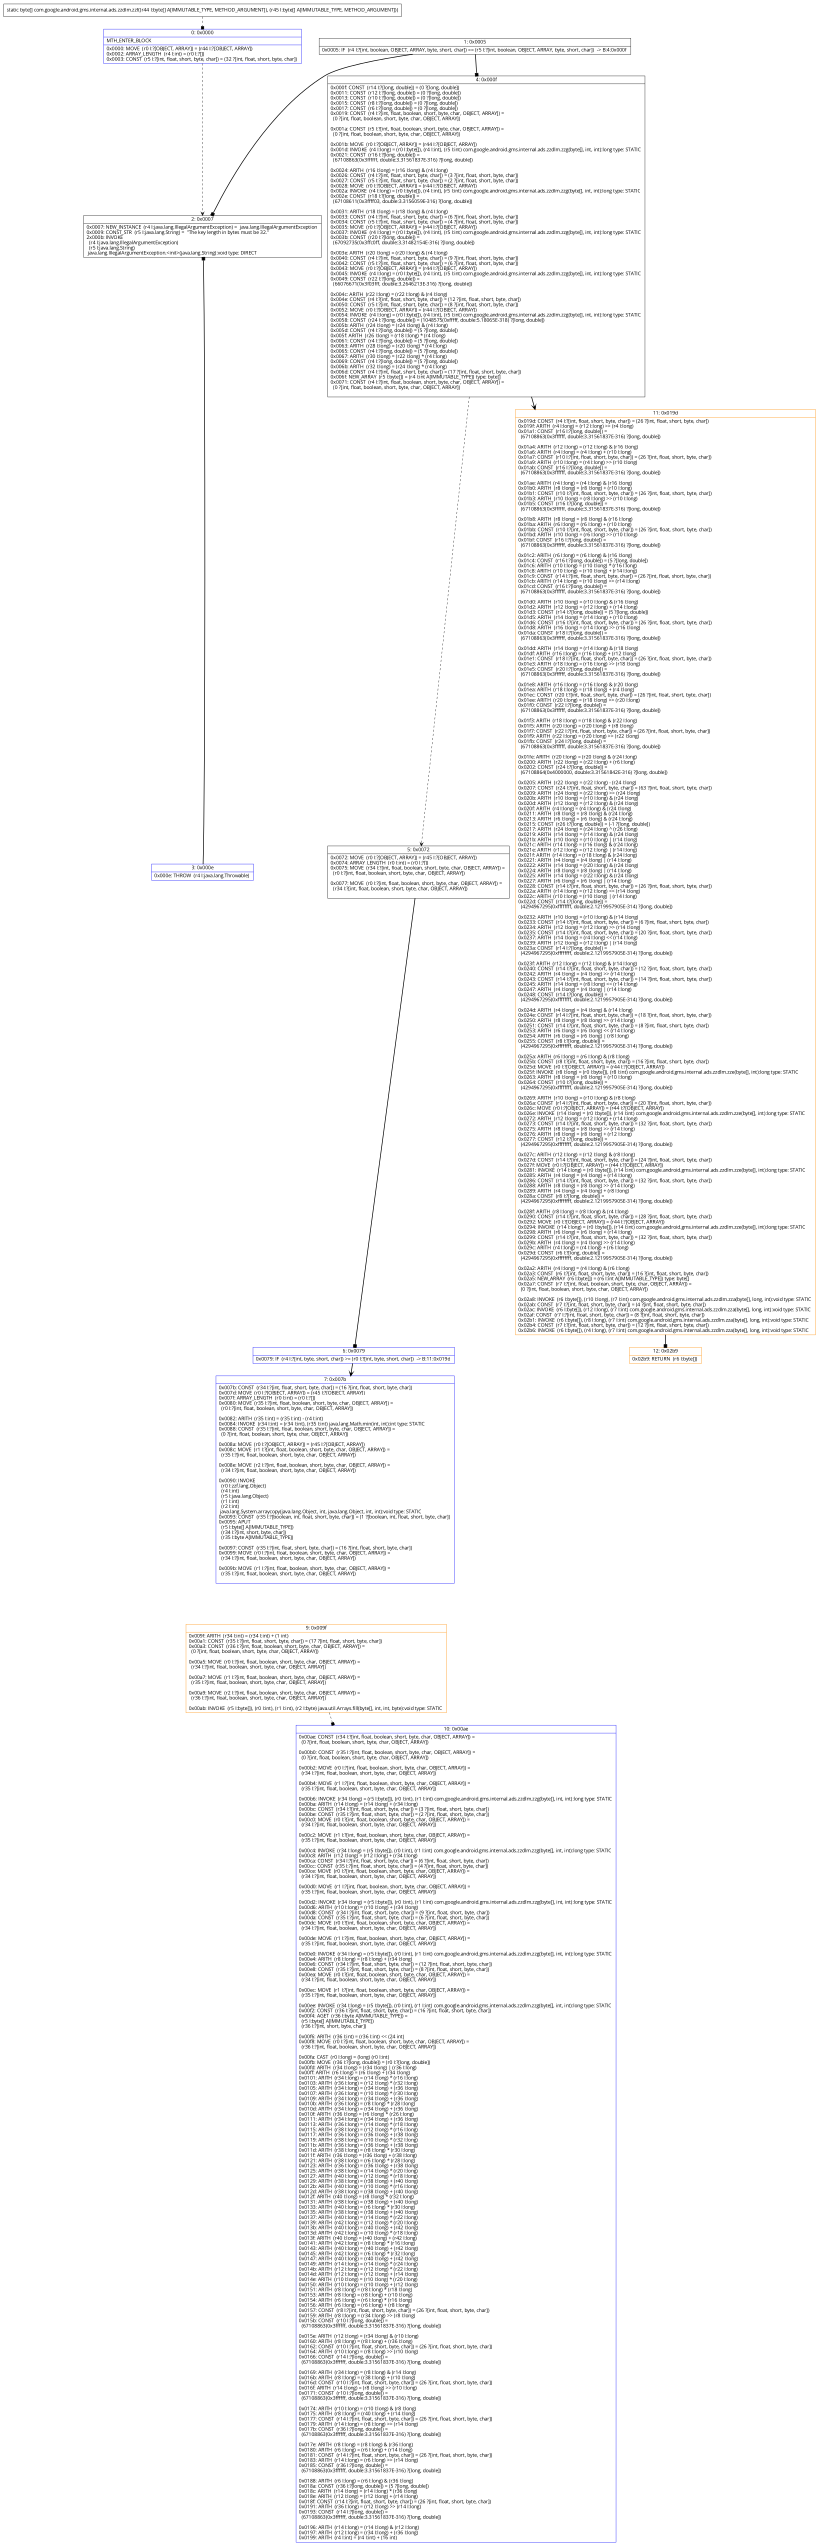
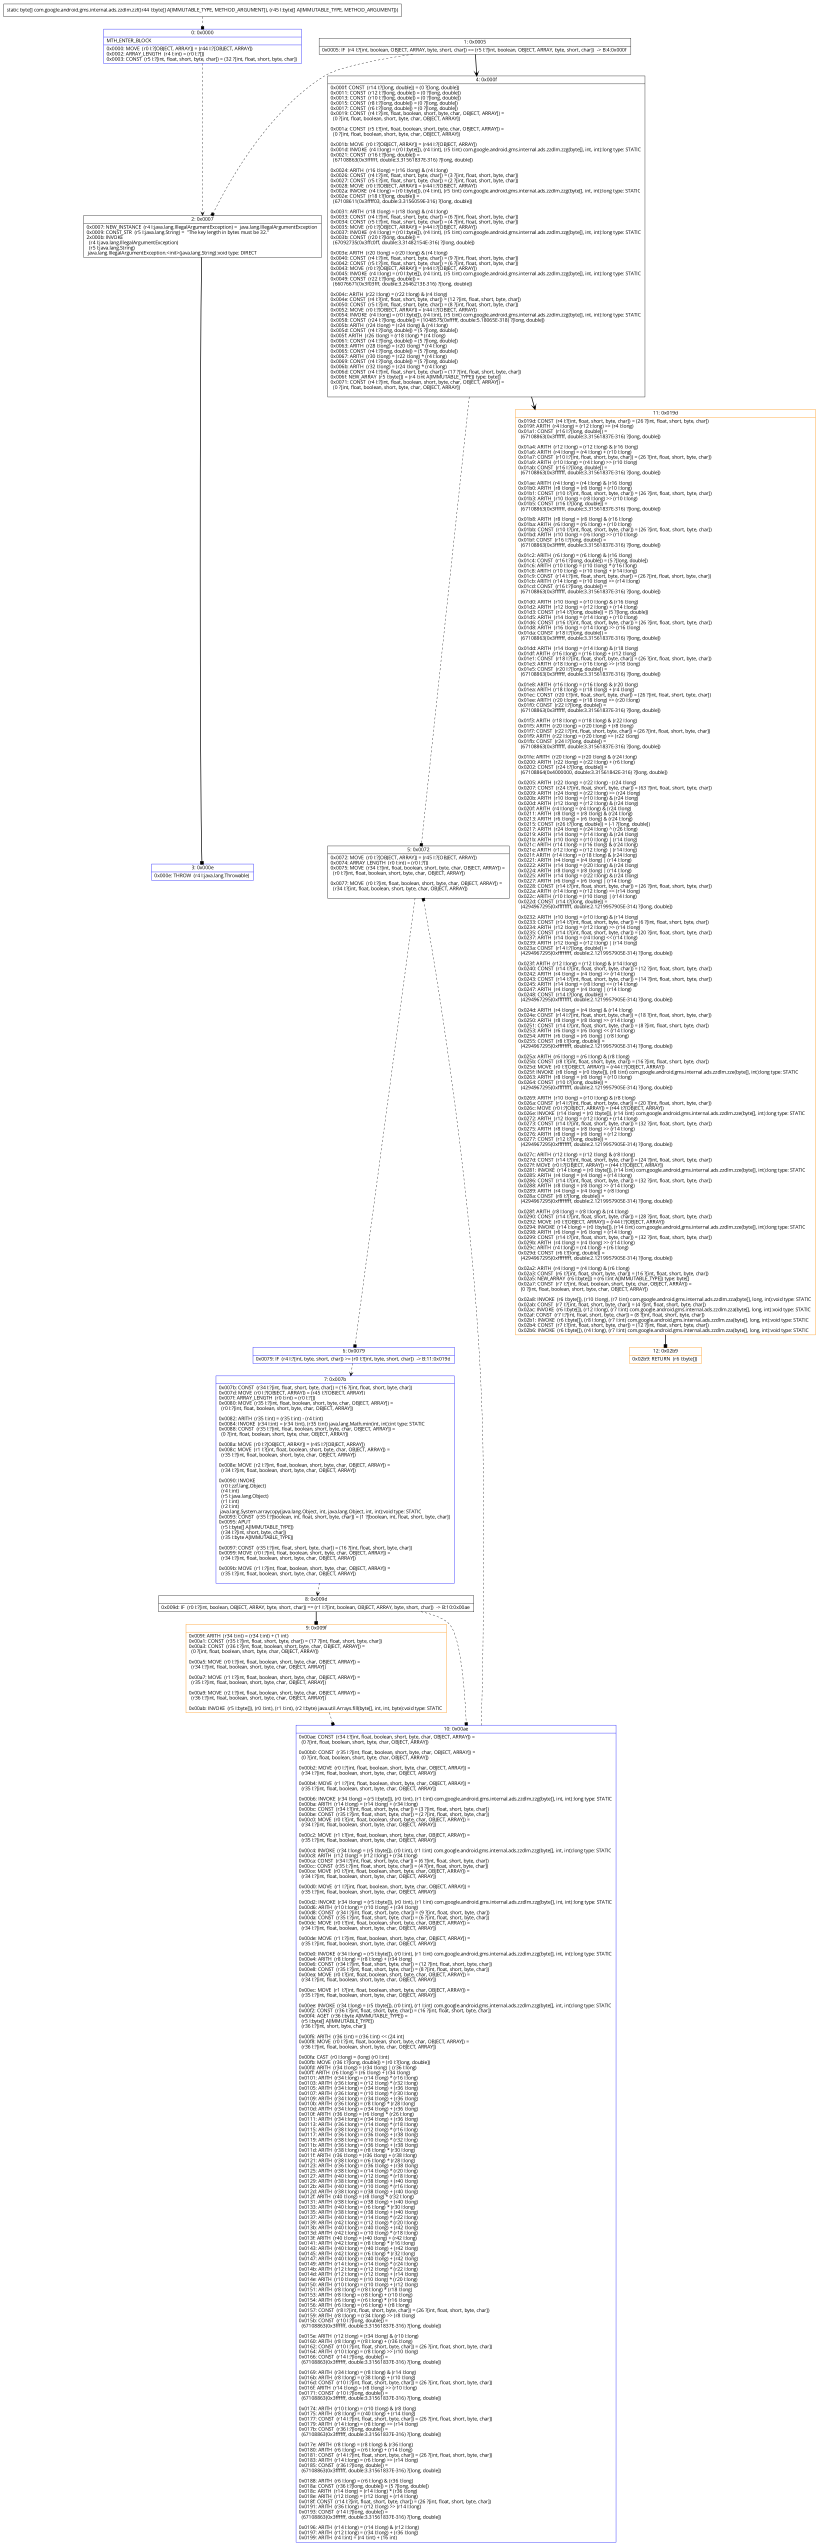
edge "1: 0x0005" -> "4: 0x000f": arrowhead box -> vee
edge "1: 0x0005" -> "2: 0x0007": style bold -> dashed
edge "3: 0x000e" -> "2: 0x0007": reversed
edge "4: 0x000f" -> "5: 0x0072": arrowhead vee -> box
edge "5: 0x0072" -> "6: 0x0079": style bold -> dashed
edge "10: 0x00ae" -> "5: 0x0072": added
edge "6: 0x0079" -> "7: 0x007b": style bold -> dashed
node "8: 0x009d": added
